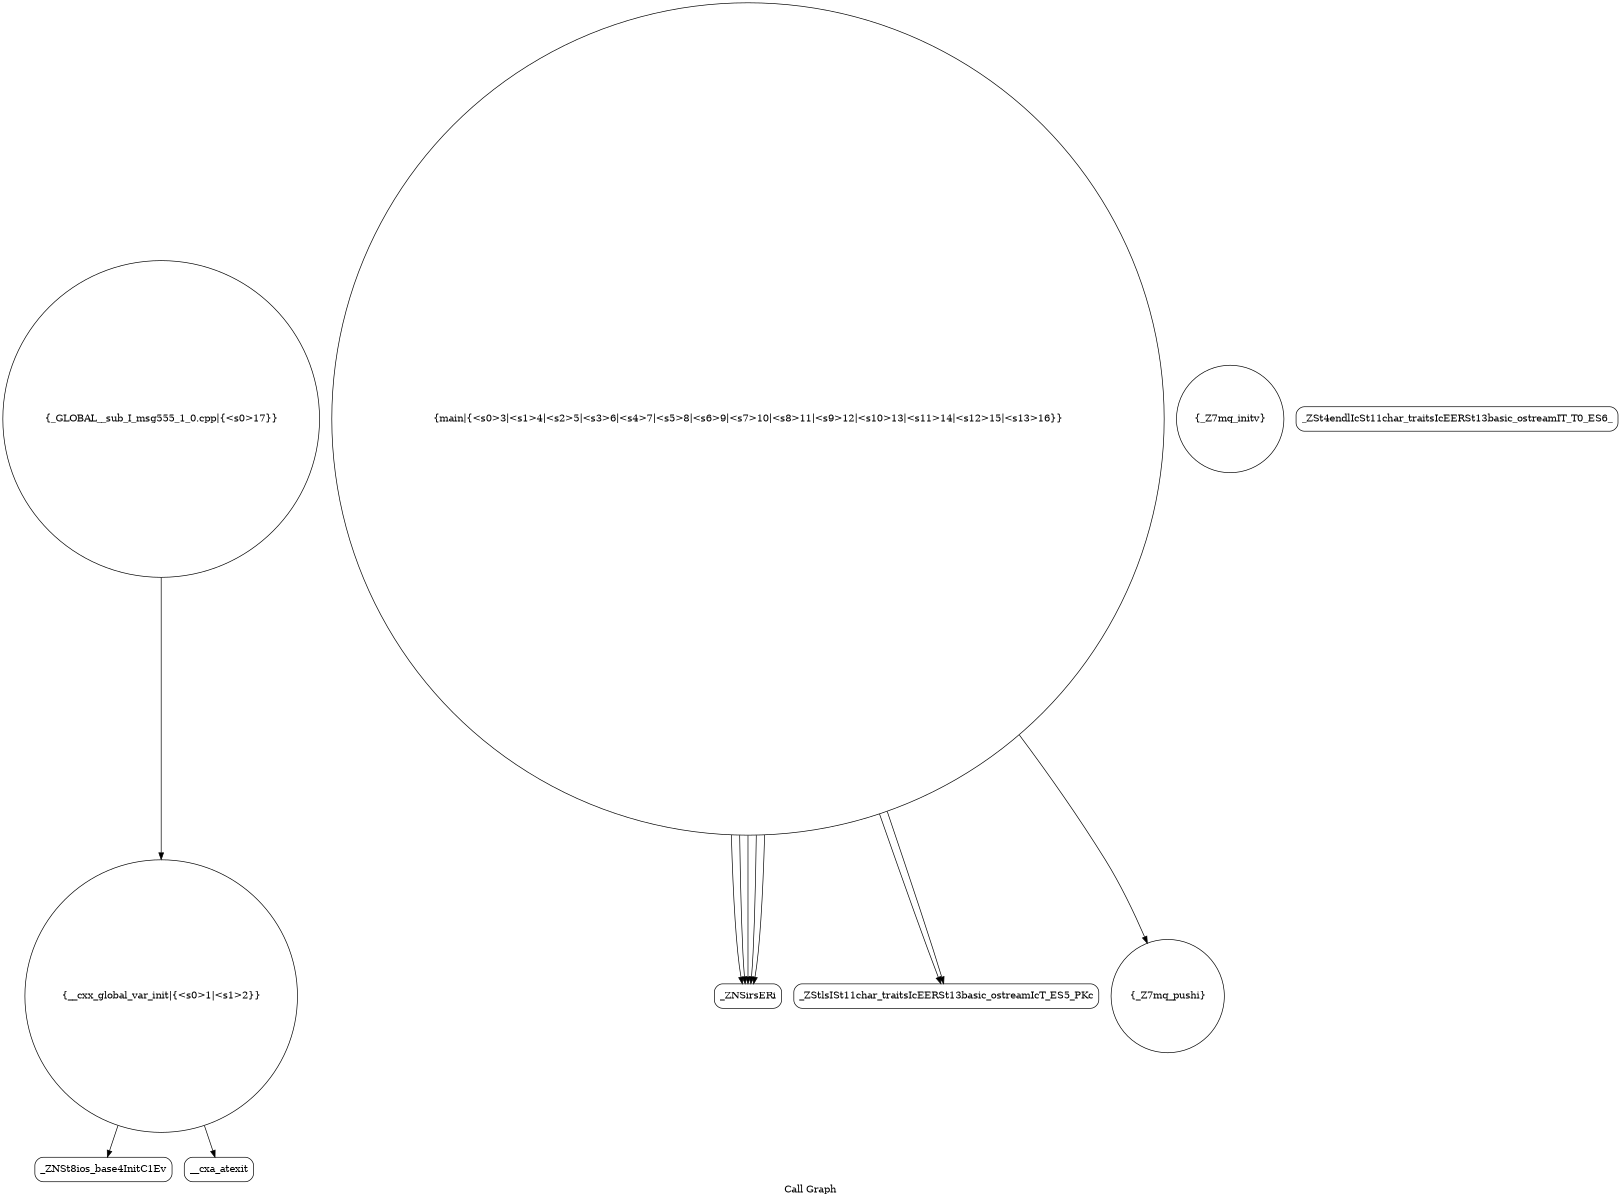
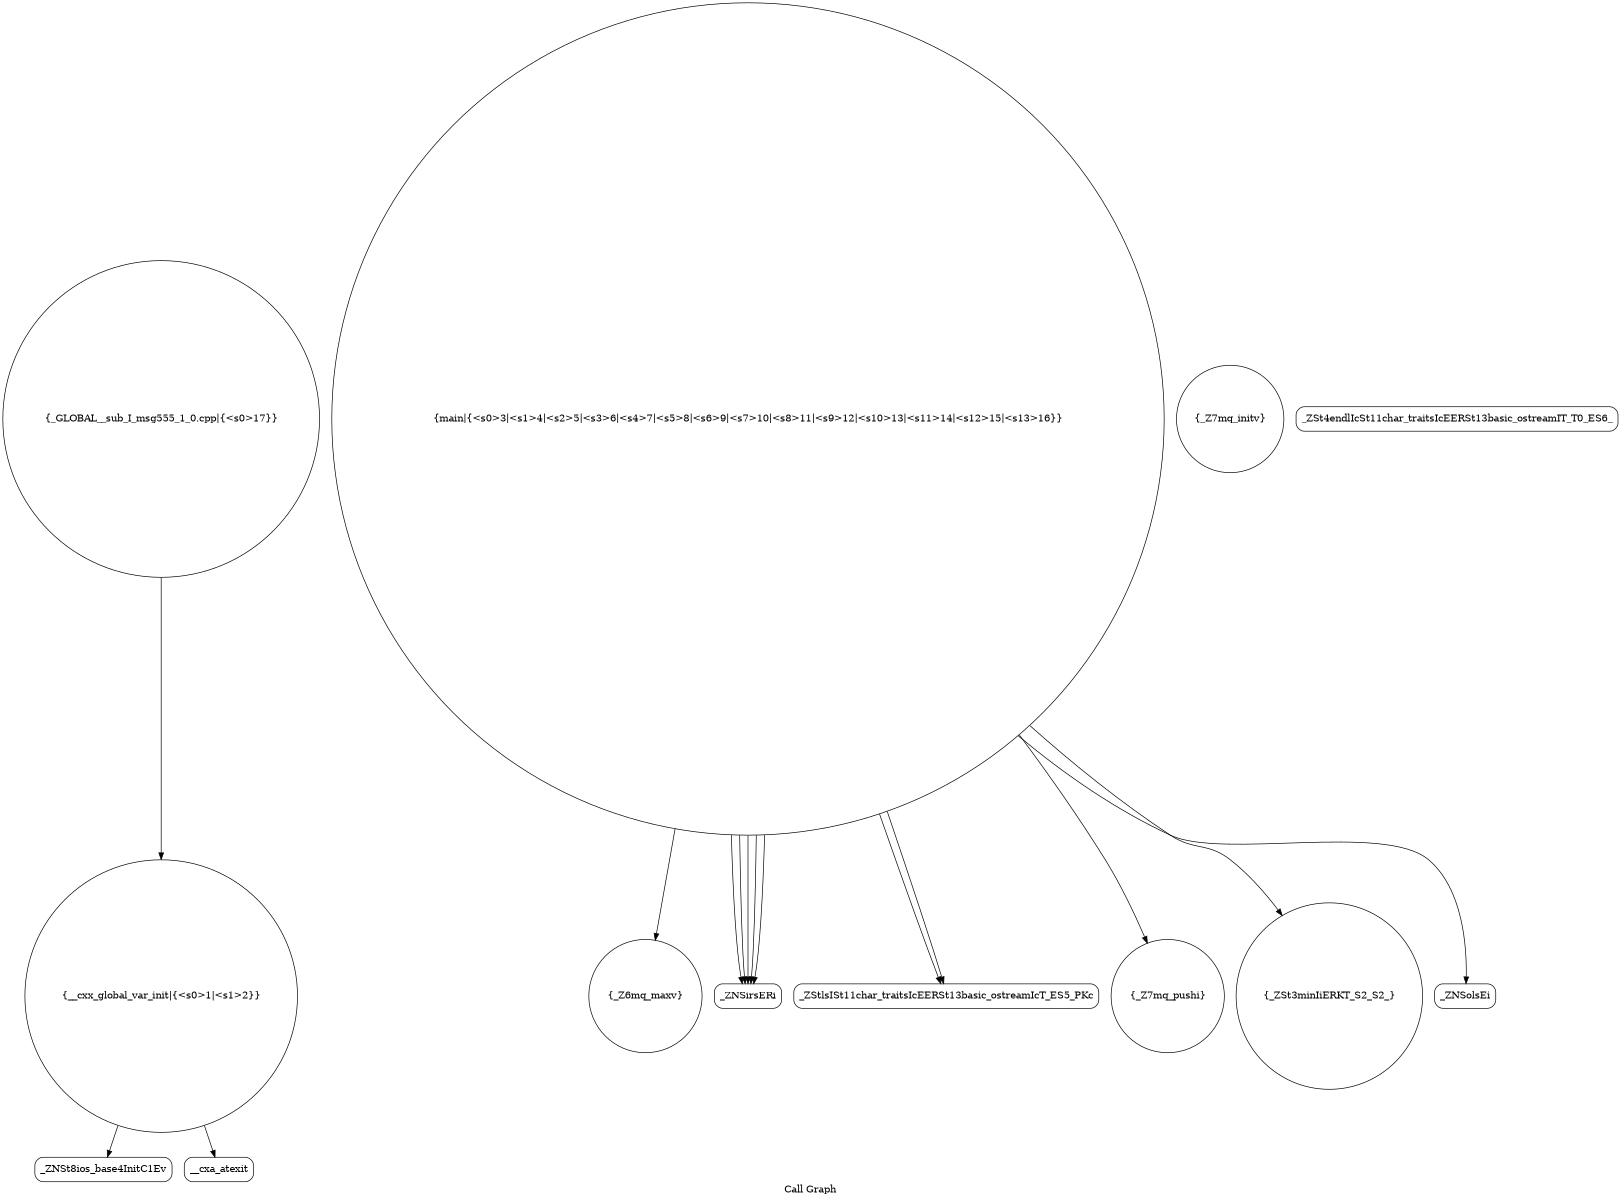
node "{_Z6mq_maxv}": added
node "{_ZSt3minIiERKT_S2_S2_}": added
node "_ZNSolsEi": added
